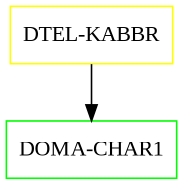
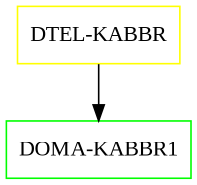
node "DOMA-CHAR1": label "DOMA-CHAR1" -> "DOMA-KABBR1"
